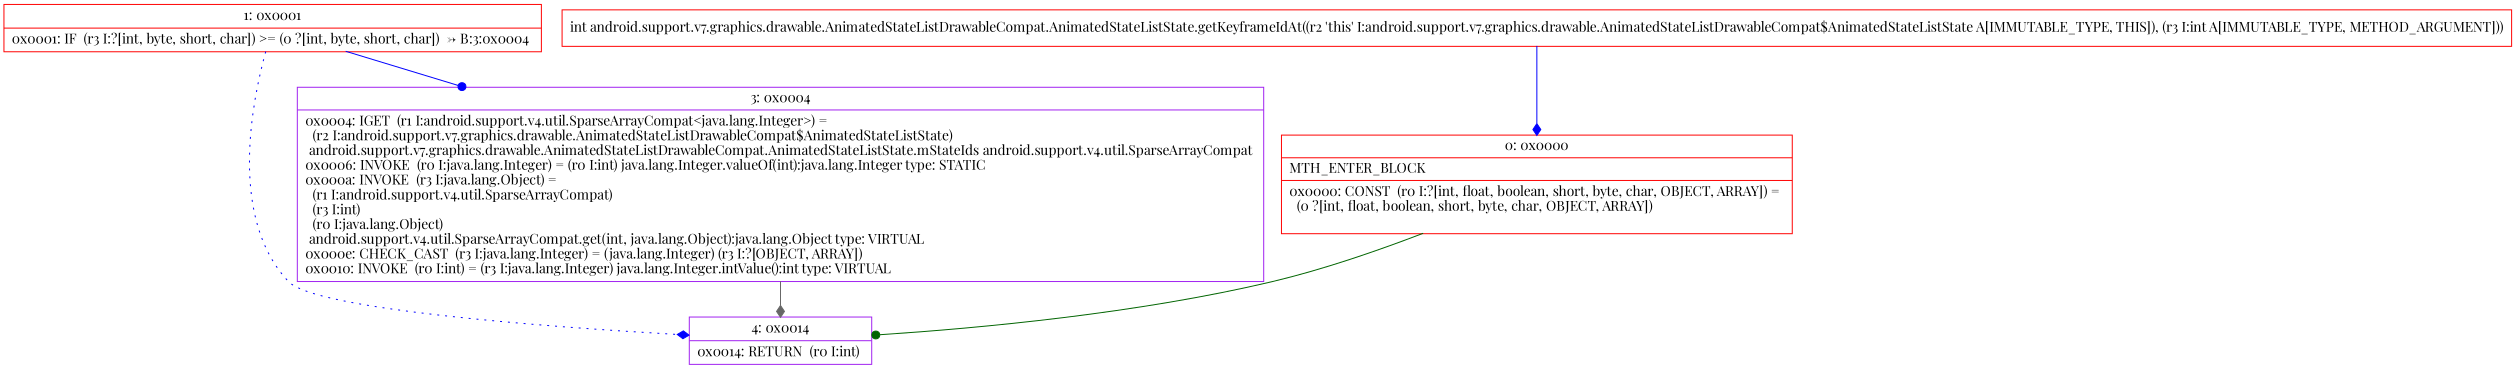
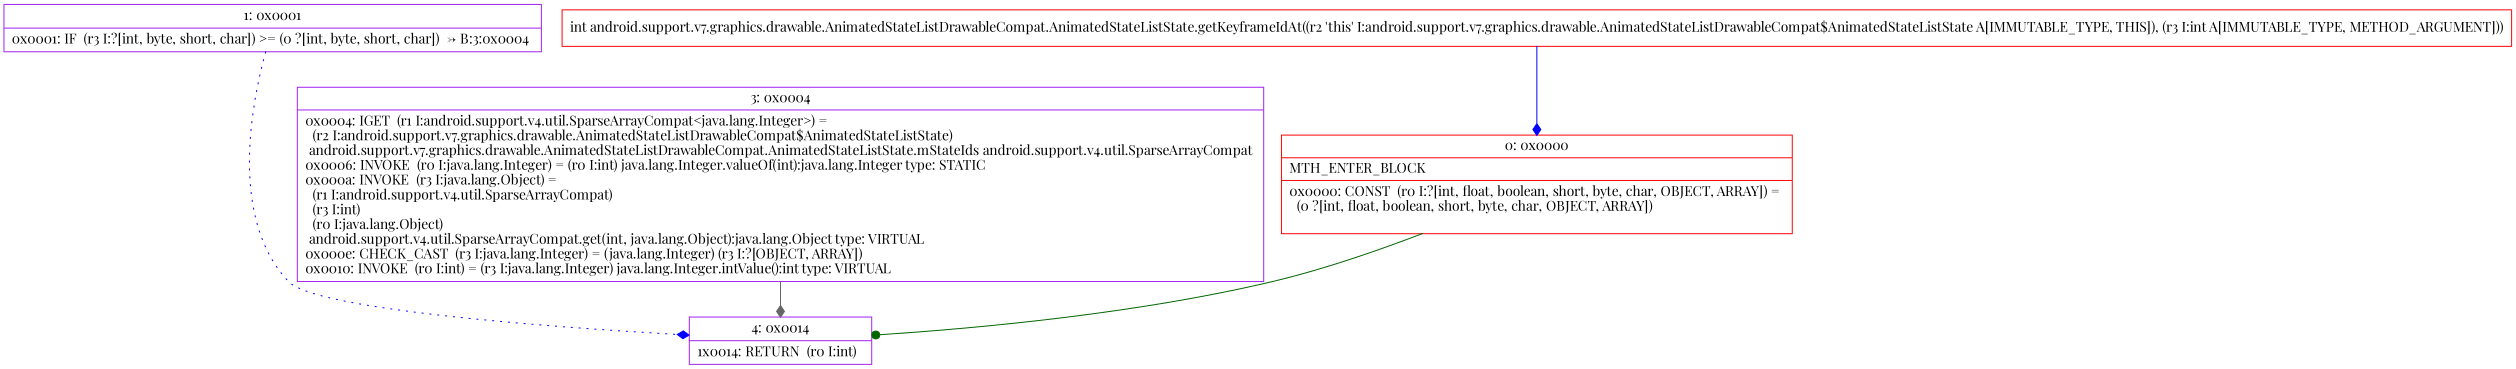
node "1: 0x0001": color red -> purple
edge "1: 0x0001" -> "3: 0x0004": removed
node "4: 0x0014": text "0x0014: RETURN  (r0 I:int)" -> "1x0014: RETURN  (r0 I:int)"
